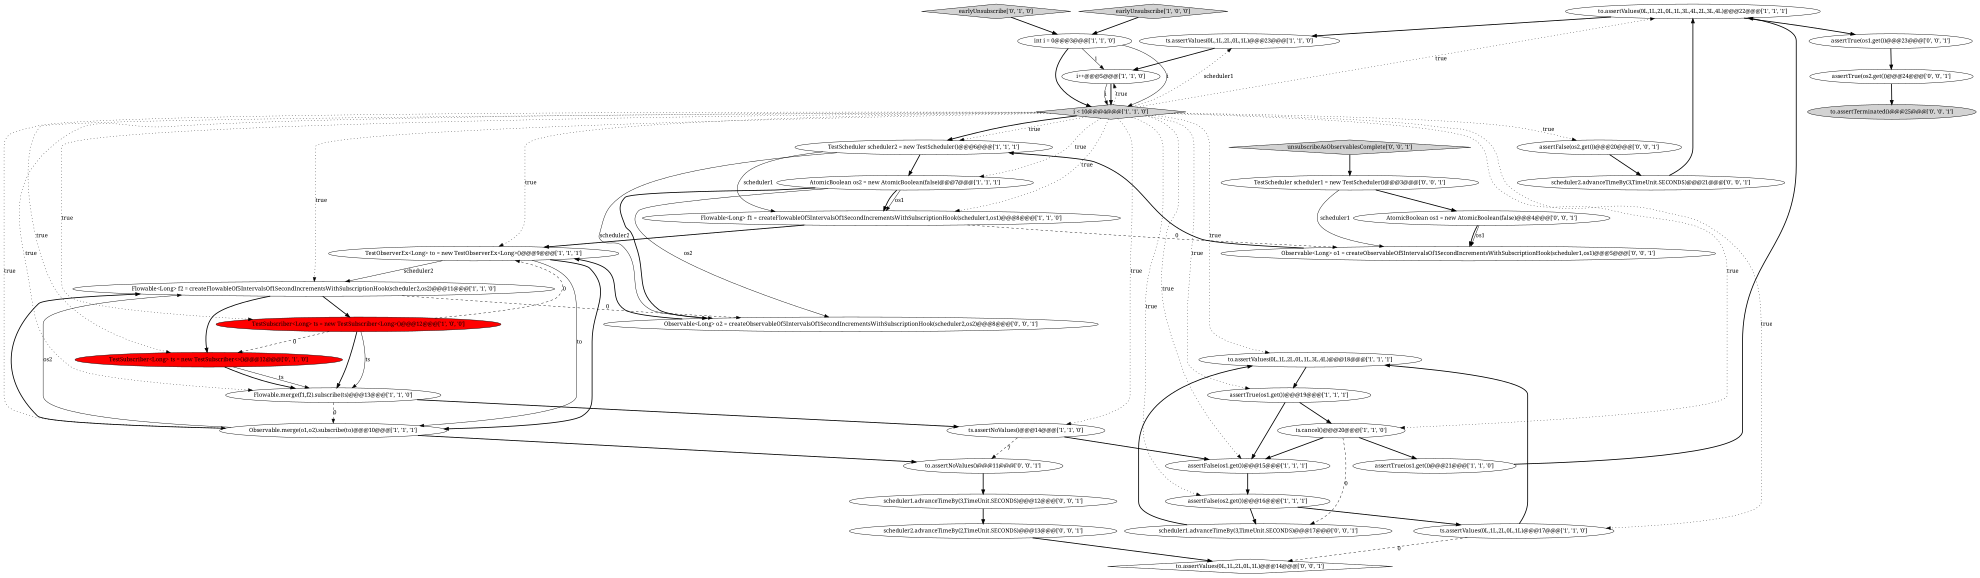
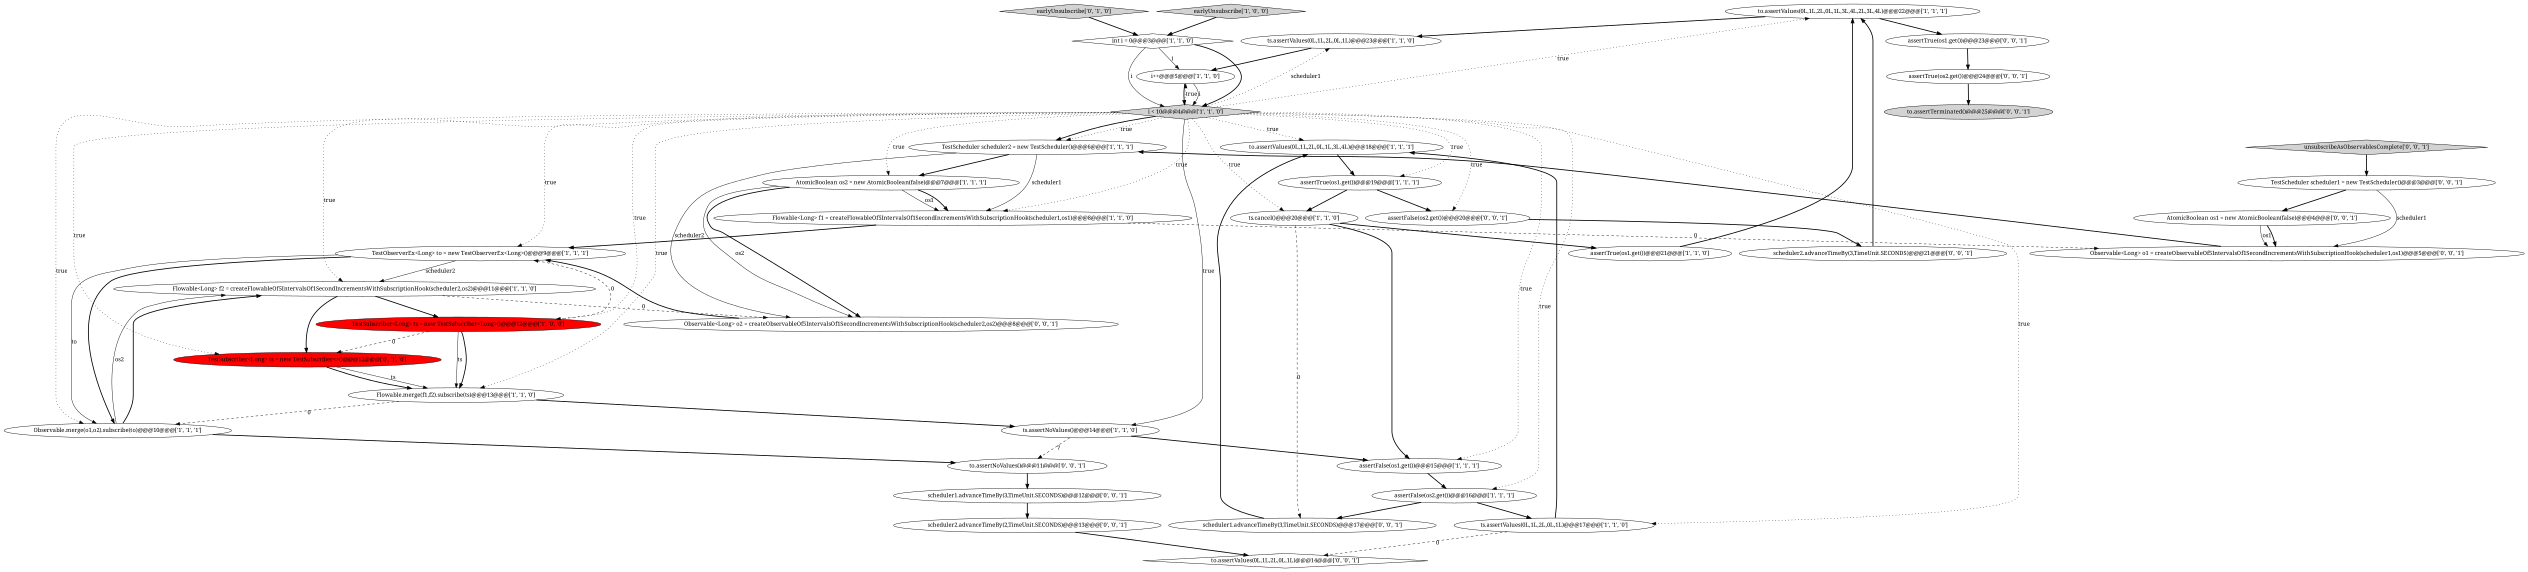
node "int i = 0@@@3@@@['1', '1', '0']": shape ellipse -> diamond
edge "i < 10@@@4@@@['1', '1', '0']" -> "ts.assertNoValues()@@@14@@@['1', '1', '0']": style dotted -> solid
edge "assertTrue(os1.get())@@@19@@@['1', '1', '1']" -> "assertFalse(os1.get())@@@15@@@['1', '1', '1']": now "assertTrue(os1.get())@@@19@@@['1', '1', '1']" -> "assertFalse(os2.get())@@@20@@@['0', '0', '1']"
